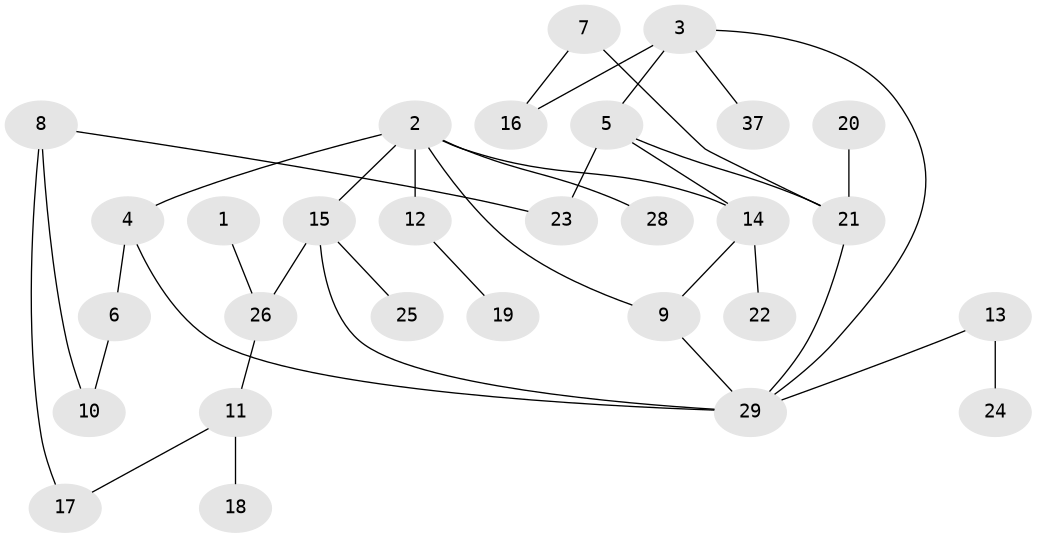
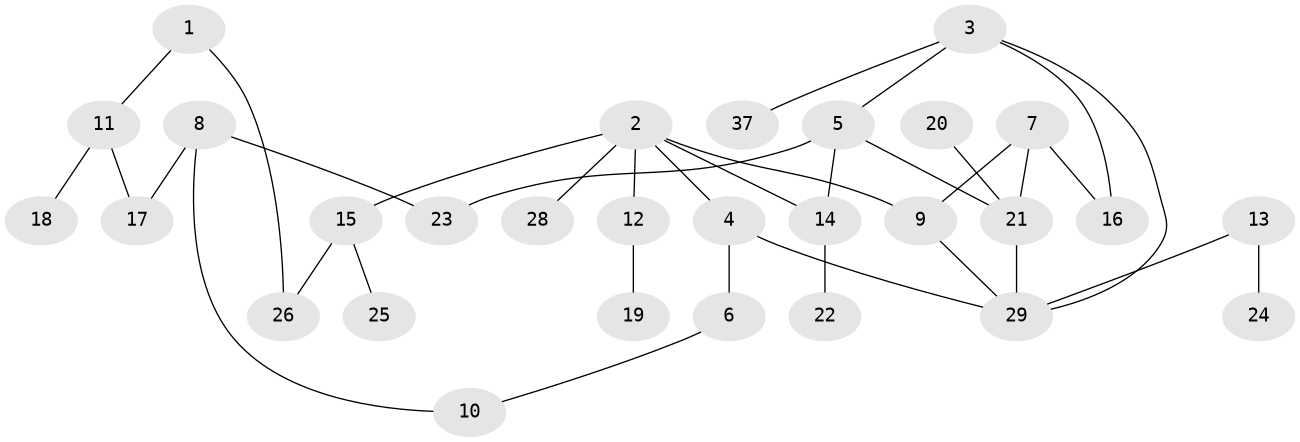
edge "14" -- "9": now "7" -- "9"
edge "26" -- "11": now "1" -- "11"
edge "15" -- "29": removed
